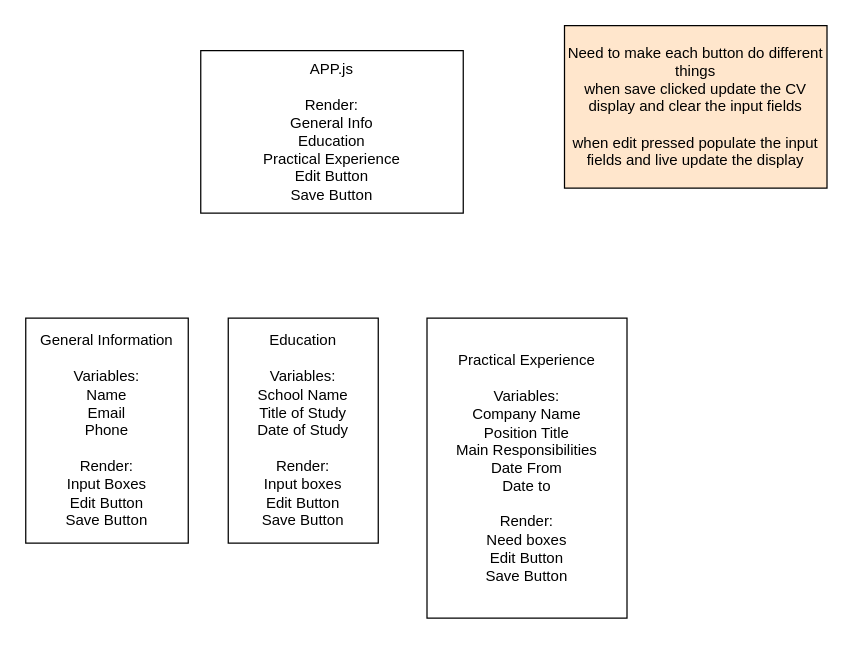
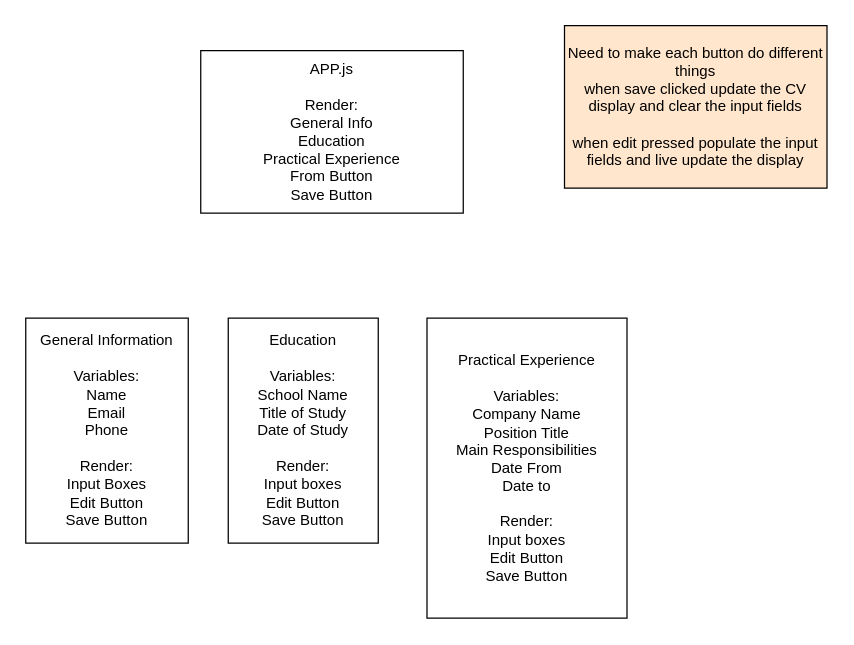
node "APP.js Render: General Info Education Practical Experience Edit Button Save Button": label "APP.js Render: General Info Education Practical Experience Edit Button Save Button" -> "APP.js Render: General Info Education Practical Experience From Button Save Button"
node "Practical Experience Variables: Company Name Position Title Main Responsibilities Date From Date to Render:Need boxesEdit ButtonSave Button": label "Practical Experience Variables: Company Name Position Title Main Responsibilities Date From Date to Render:Need boxesEdit ButtonSave Button" -> "Practical Experience Variables: Company Name Position Title Main Responsibilities Date From Date to Render:Input boxesEdit ButtonSave Button"
